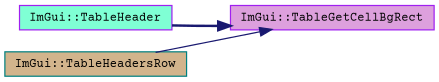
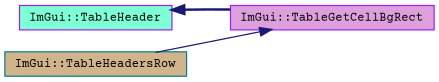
edge "ImGui::TableHeader" -> "ImGui::TableGetCellBgRect": reversed
